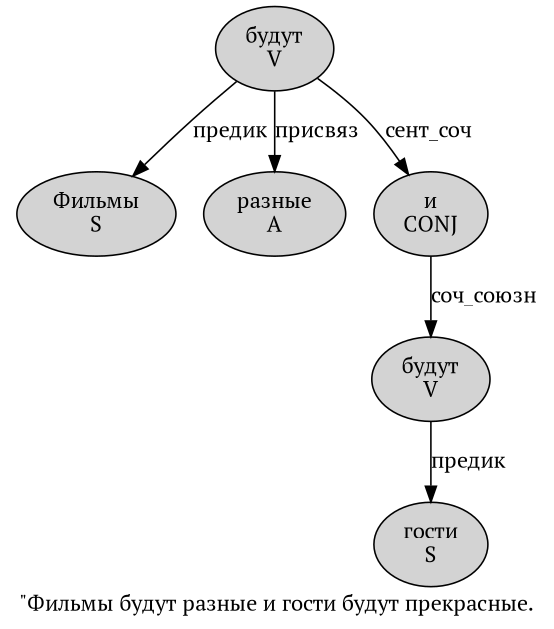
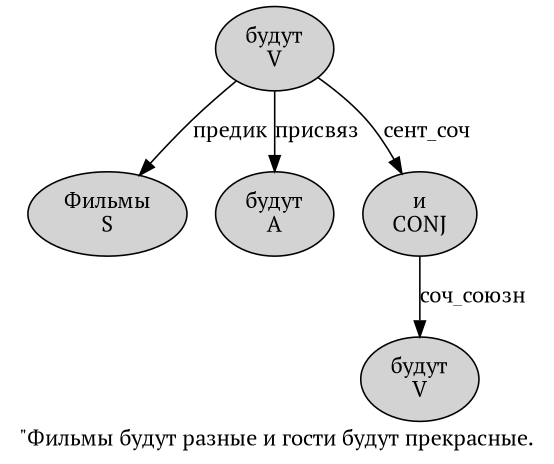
node "разные A": label "разные A" -> "будут A"
node "гости S": removed
